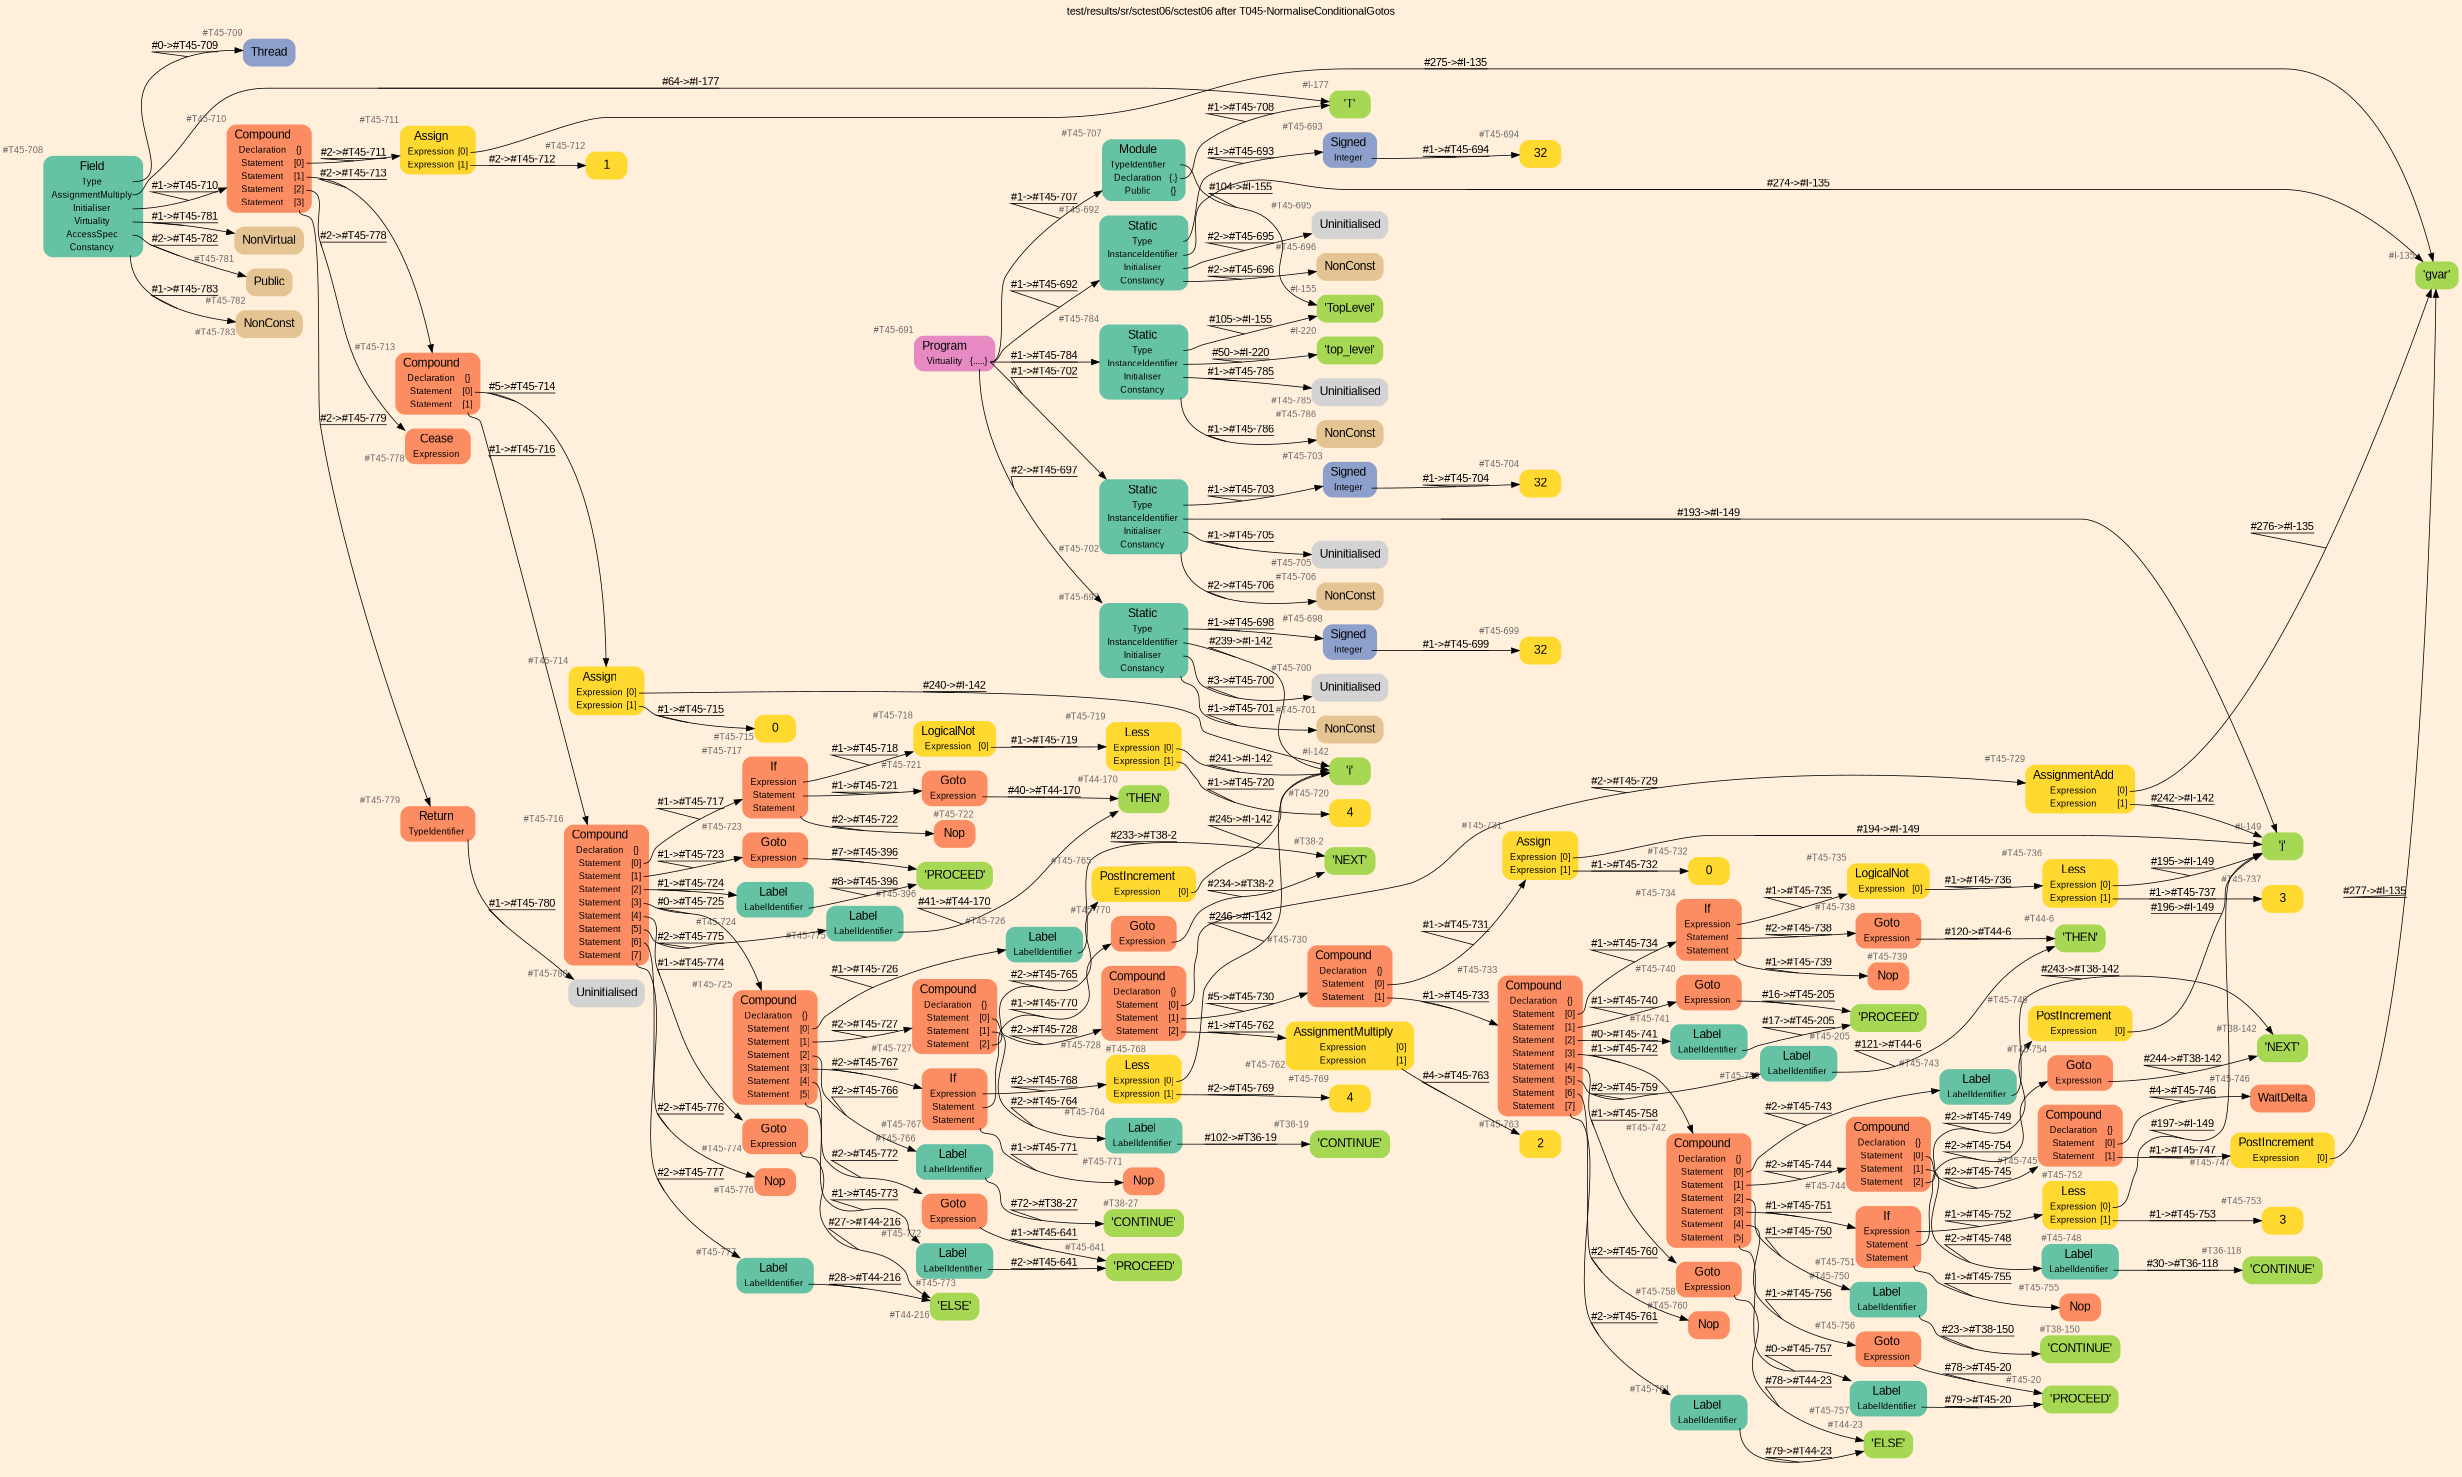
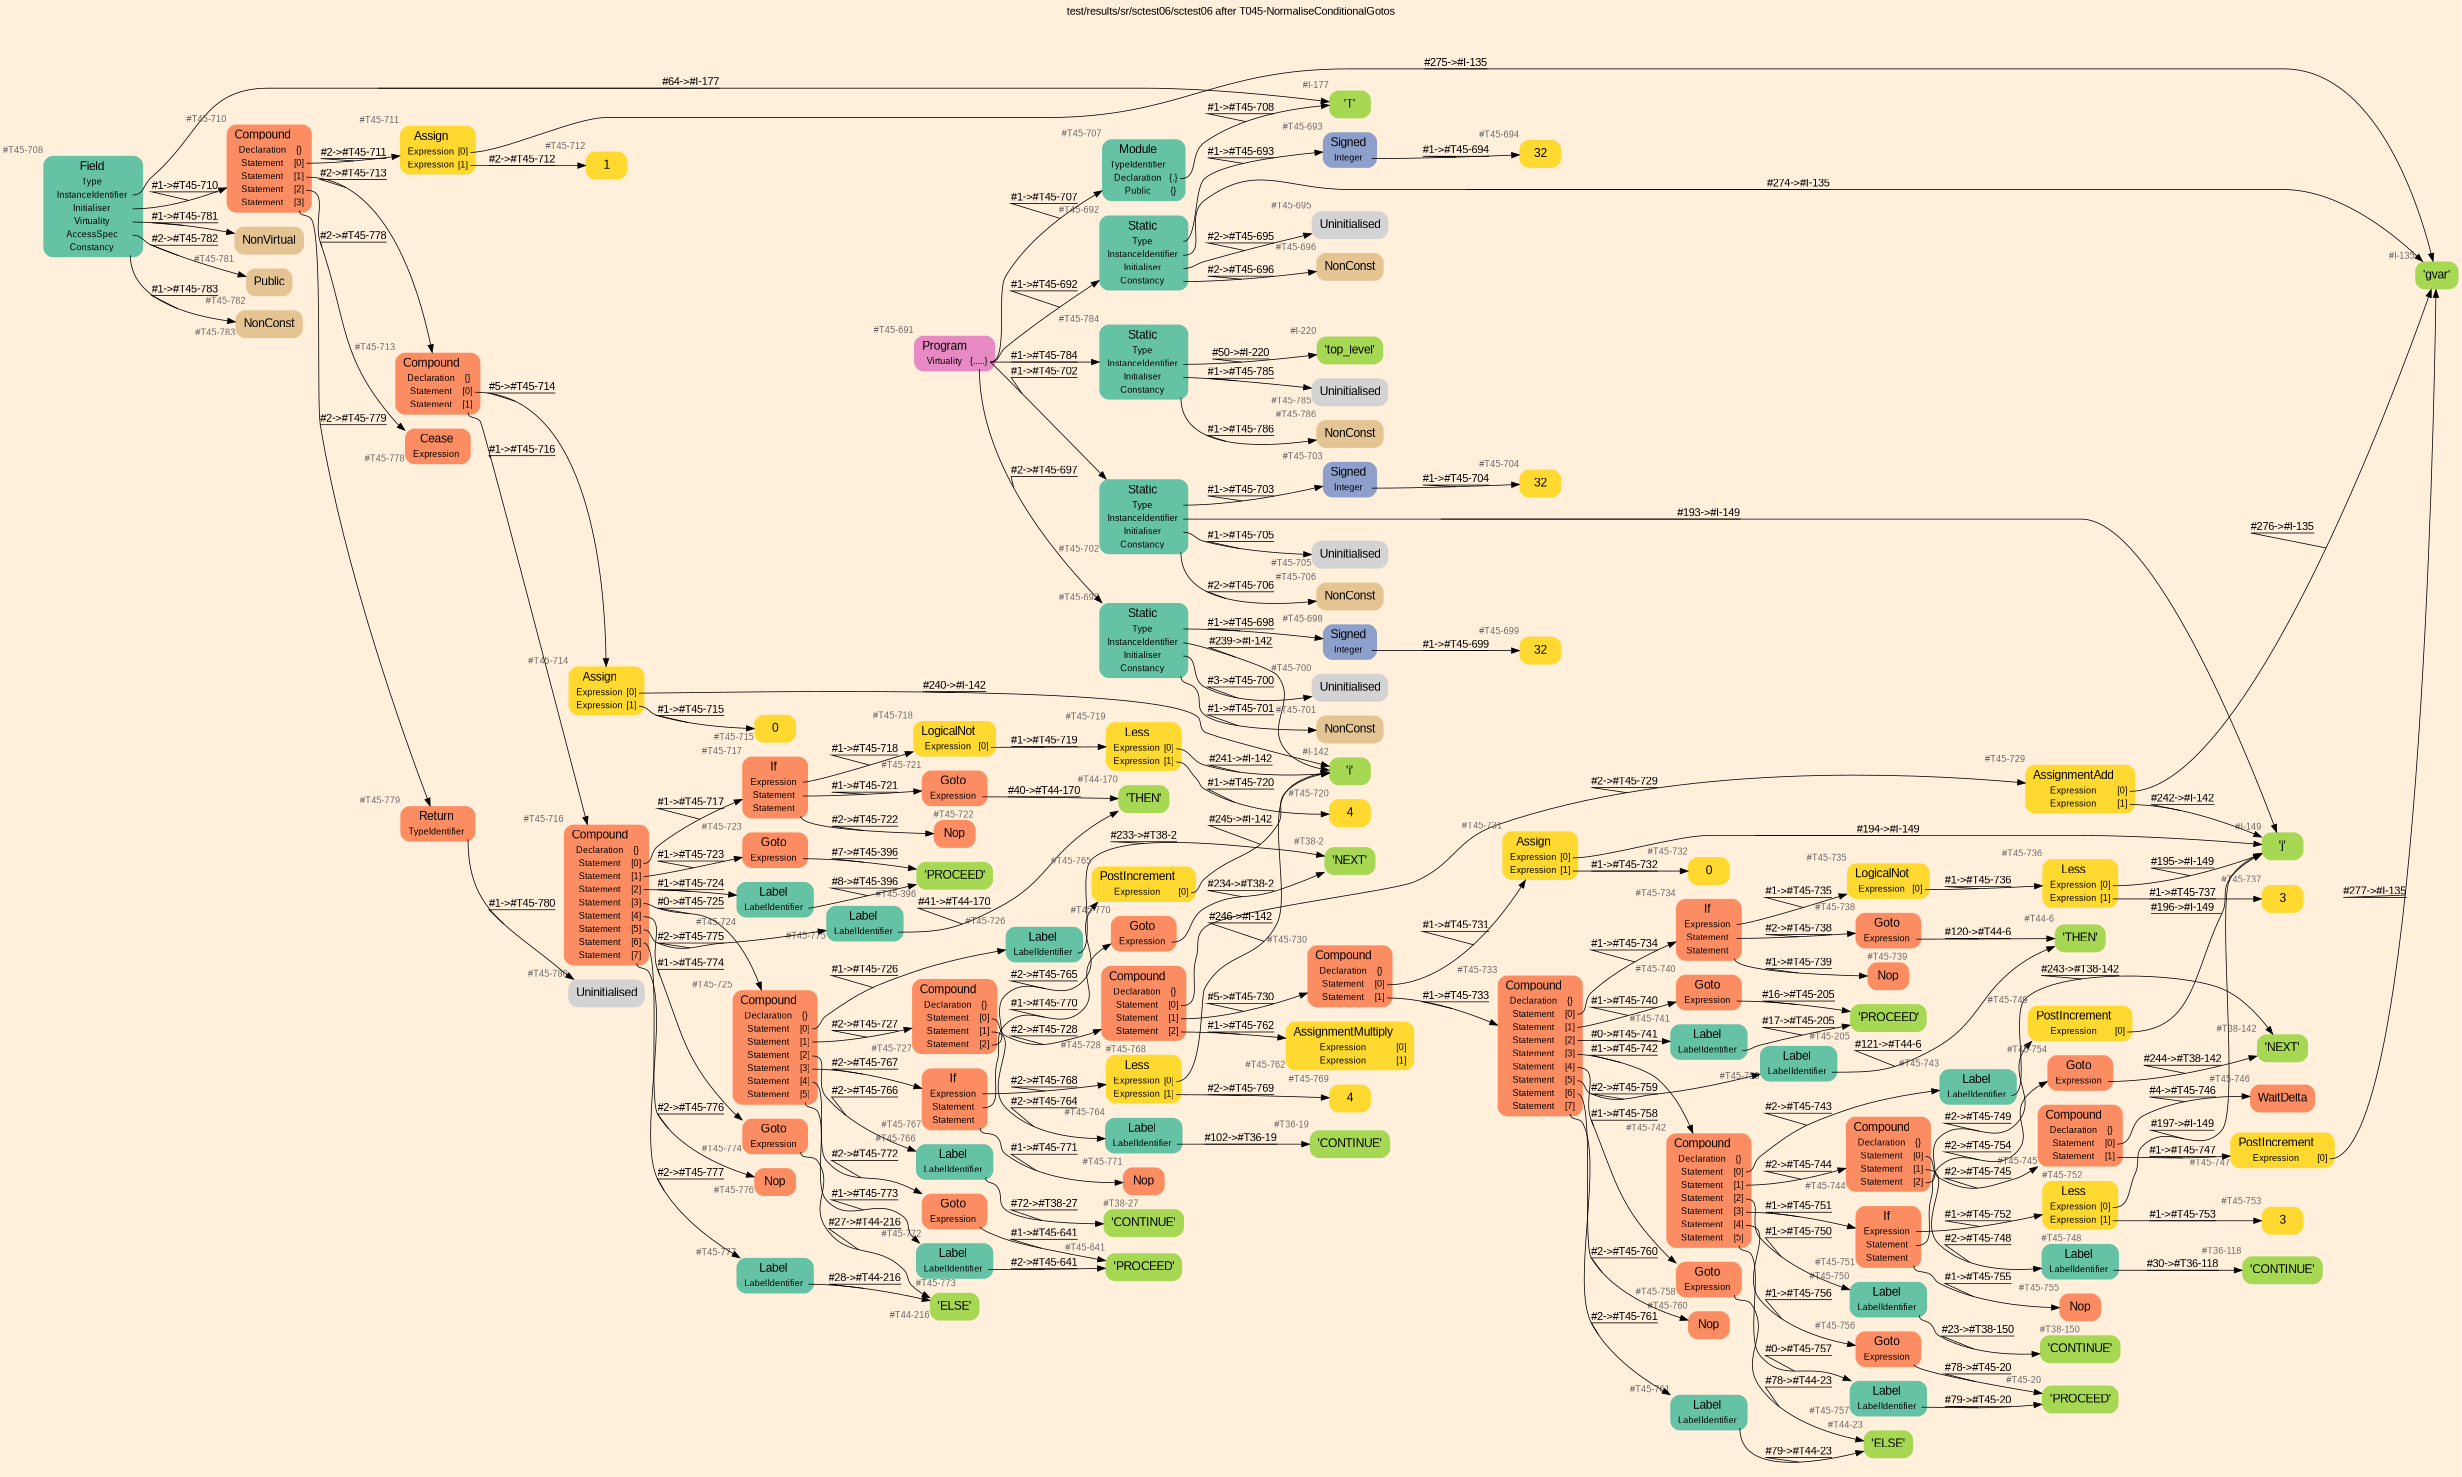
node "Thread": removed
node "Field": text "AssignmentMultiply" -> "InstanceIdentifier"
node "'TopLevel'": removed
node "2": removed
